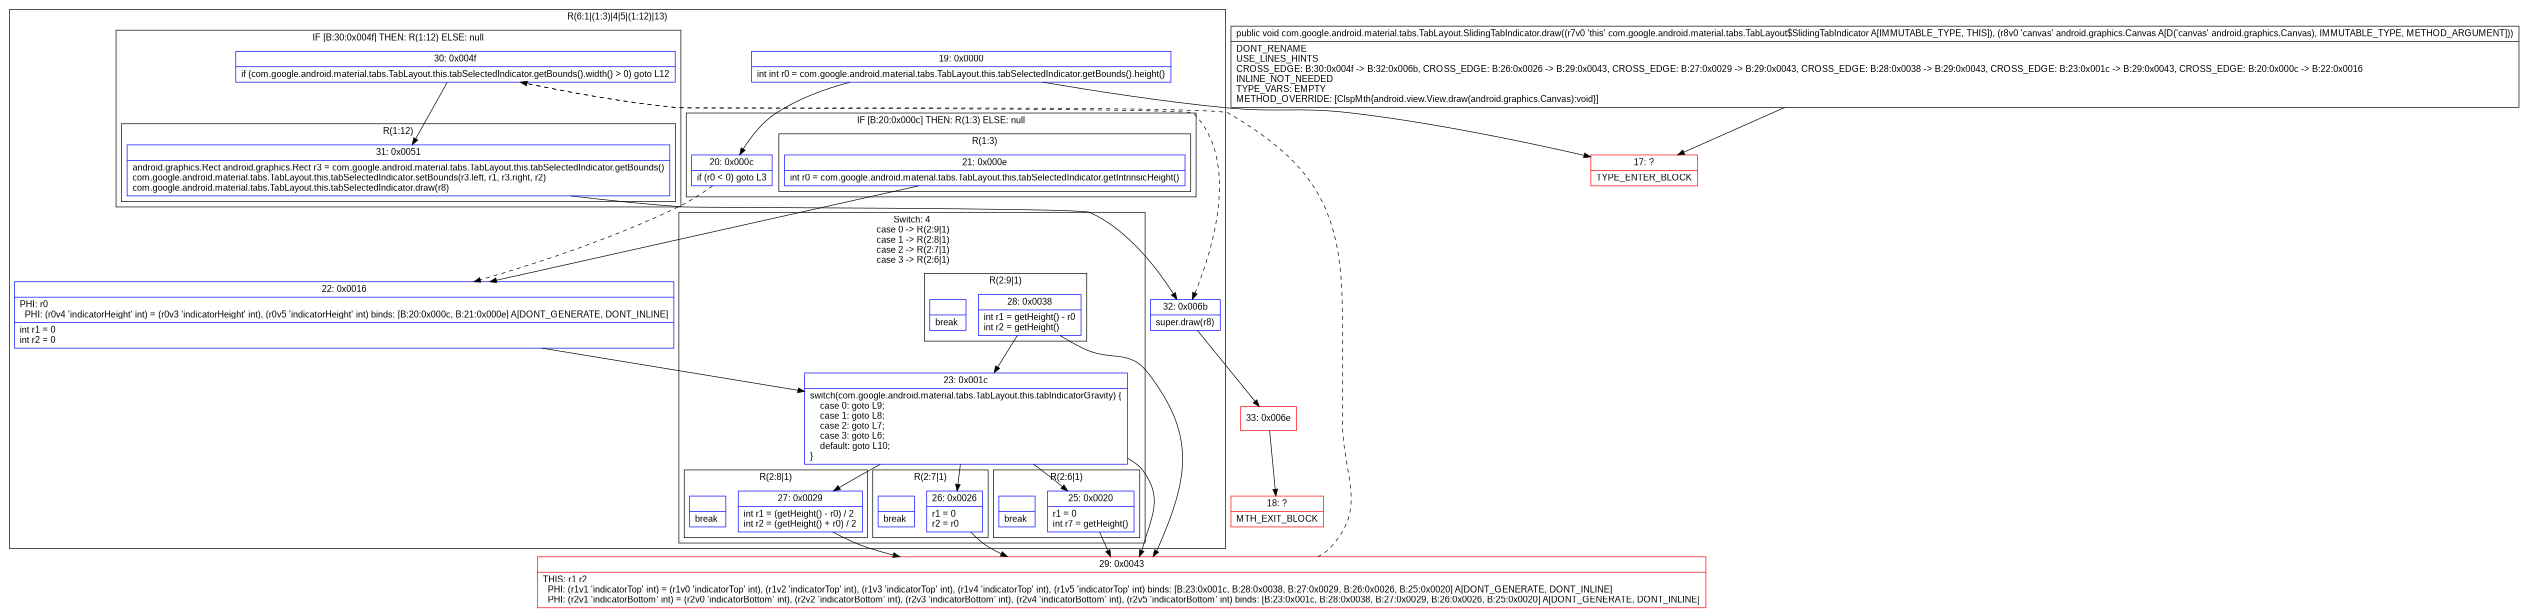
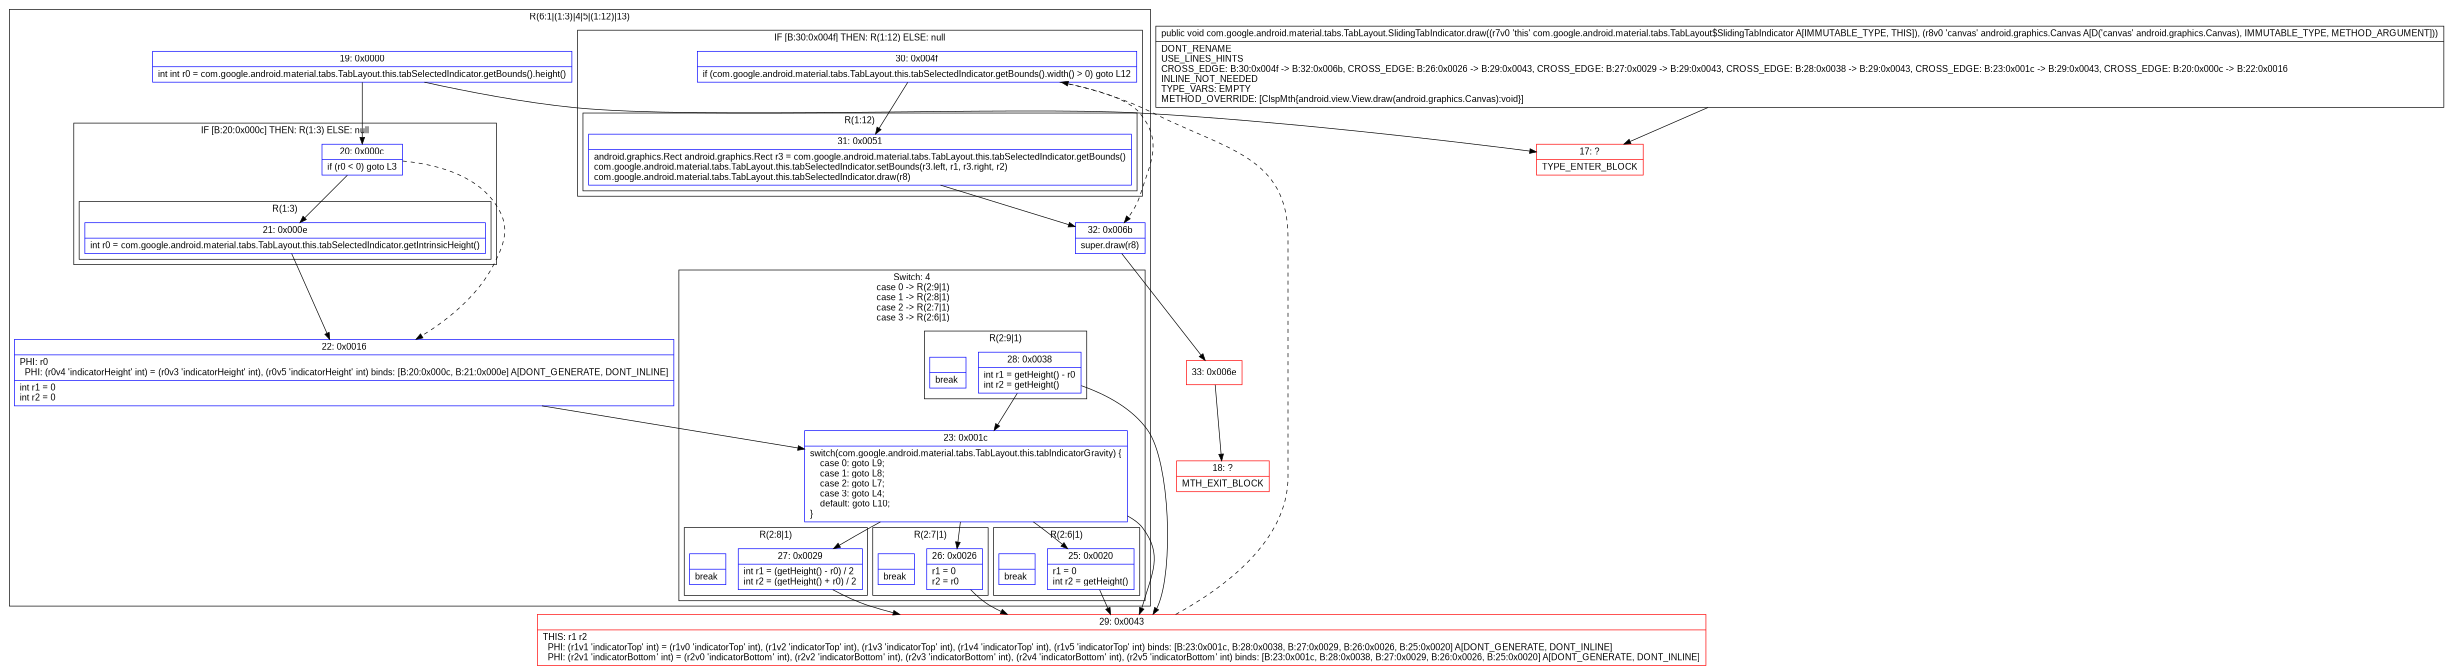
edge "20: 0x000c" -> "21: 0x000e": added
node "23: 0x001c": text "case 3: goto L6;" -> "case 3: goto L4;"
node "25: 0x0020": text "int r7 = getHeight()" -> "int r2 = getHeight()"
